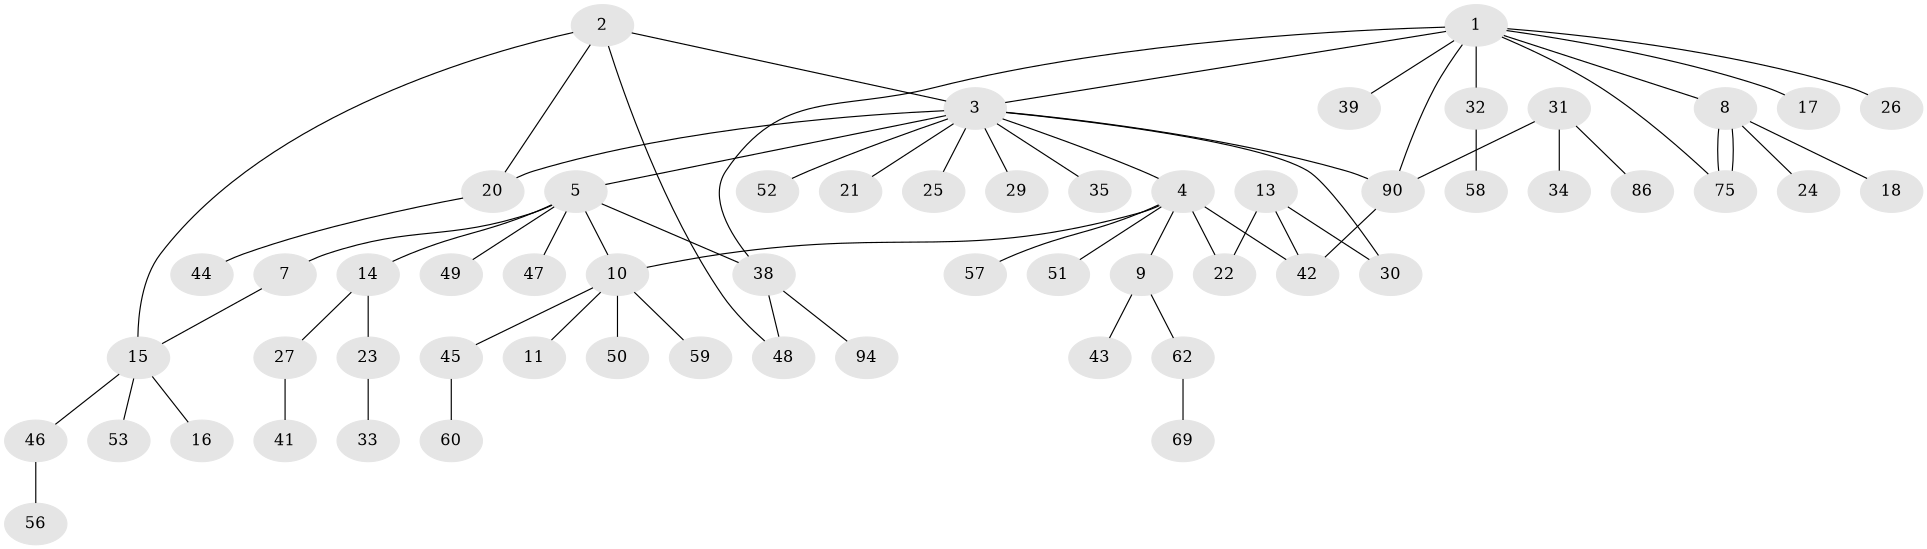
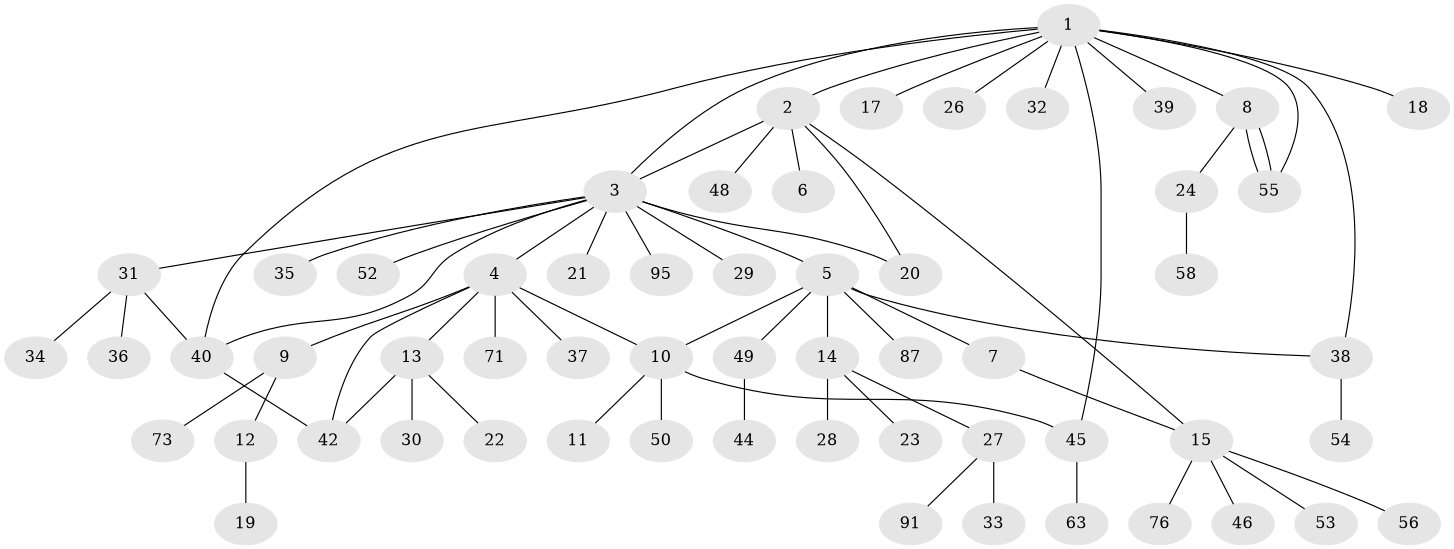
edge "1" -- "2": added
edge "32" -- "58": now "24" -- "58"
edge "8" -- "18": now "1" -- "18"
edge "3" -- "30": now "3" -- "31"
node "6": added
node "25": label "25" -> "95"
node "90": label "90" -> "40"
node "86": label "86" -> "36"
node "75": label "75" -> "55"
edge "20" -- "44": now "49" -- "44"
edge "1" -- "45": added
edge "4" -- "22": now "4" -- "13"
node "47": label "47" -> "87"
node "57": label "57" -> "37"
node "51": label "51" -> "71"
edge "38" -- "48": removed
node "59": removed
node "94": label "94" -> "54"
node "43": label "43" -> "73"
node "62": label "62" -> "12"
edge "23" -- "33": now "27" -- "33"
node "16": label "16" -> "76"
node "41": label "41" -> "91"
node "60": label "60" -> "63"
node "28": added
node "69": label "69" -> "19"
edge "46" -- "56": now "15" -- "56"
